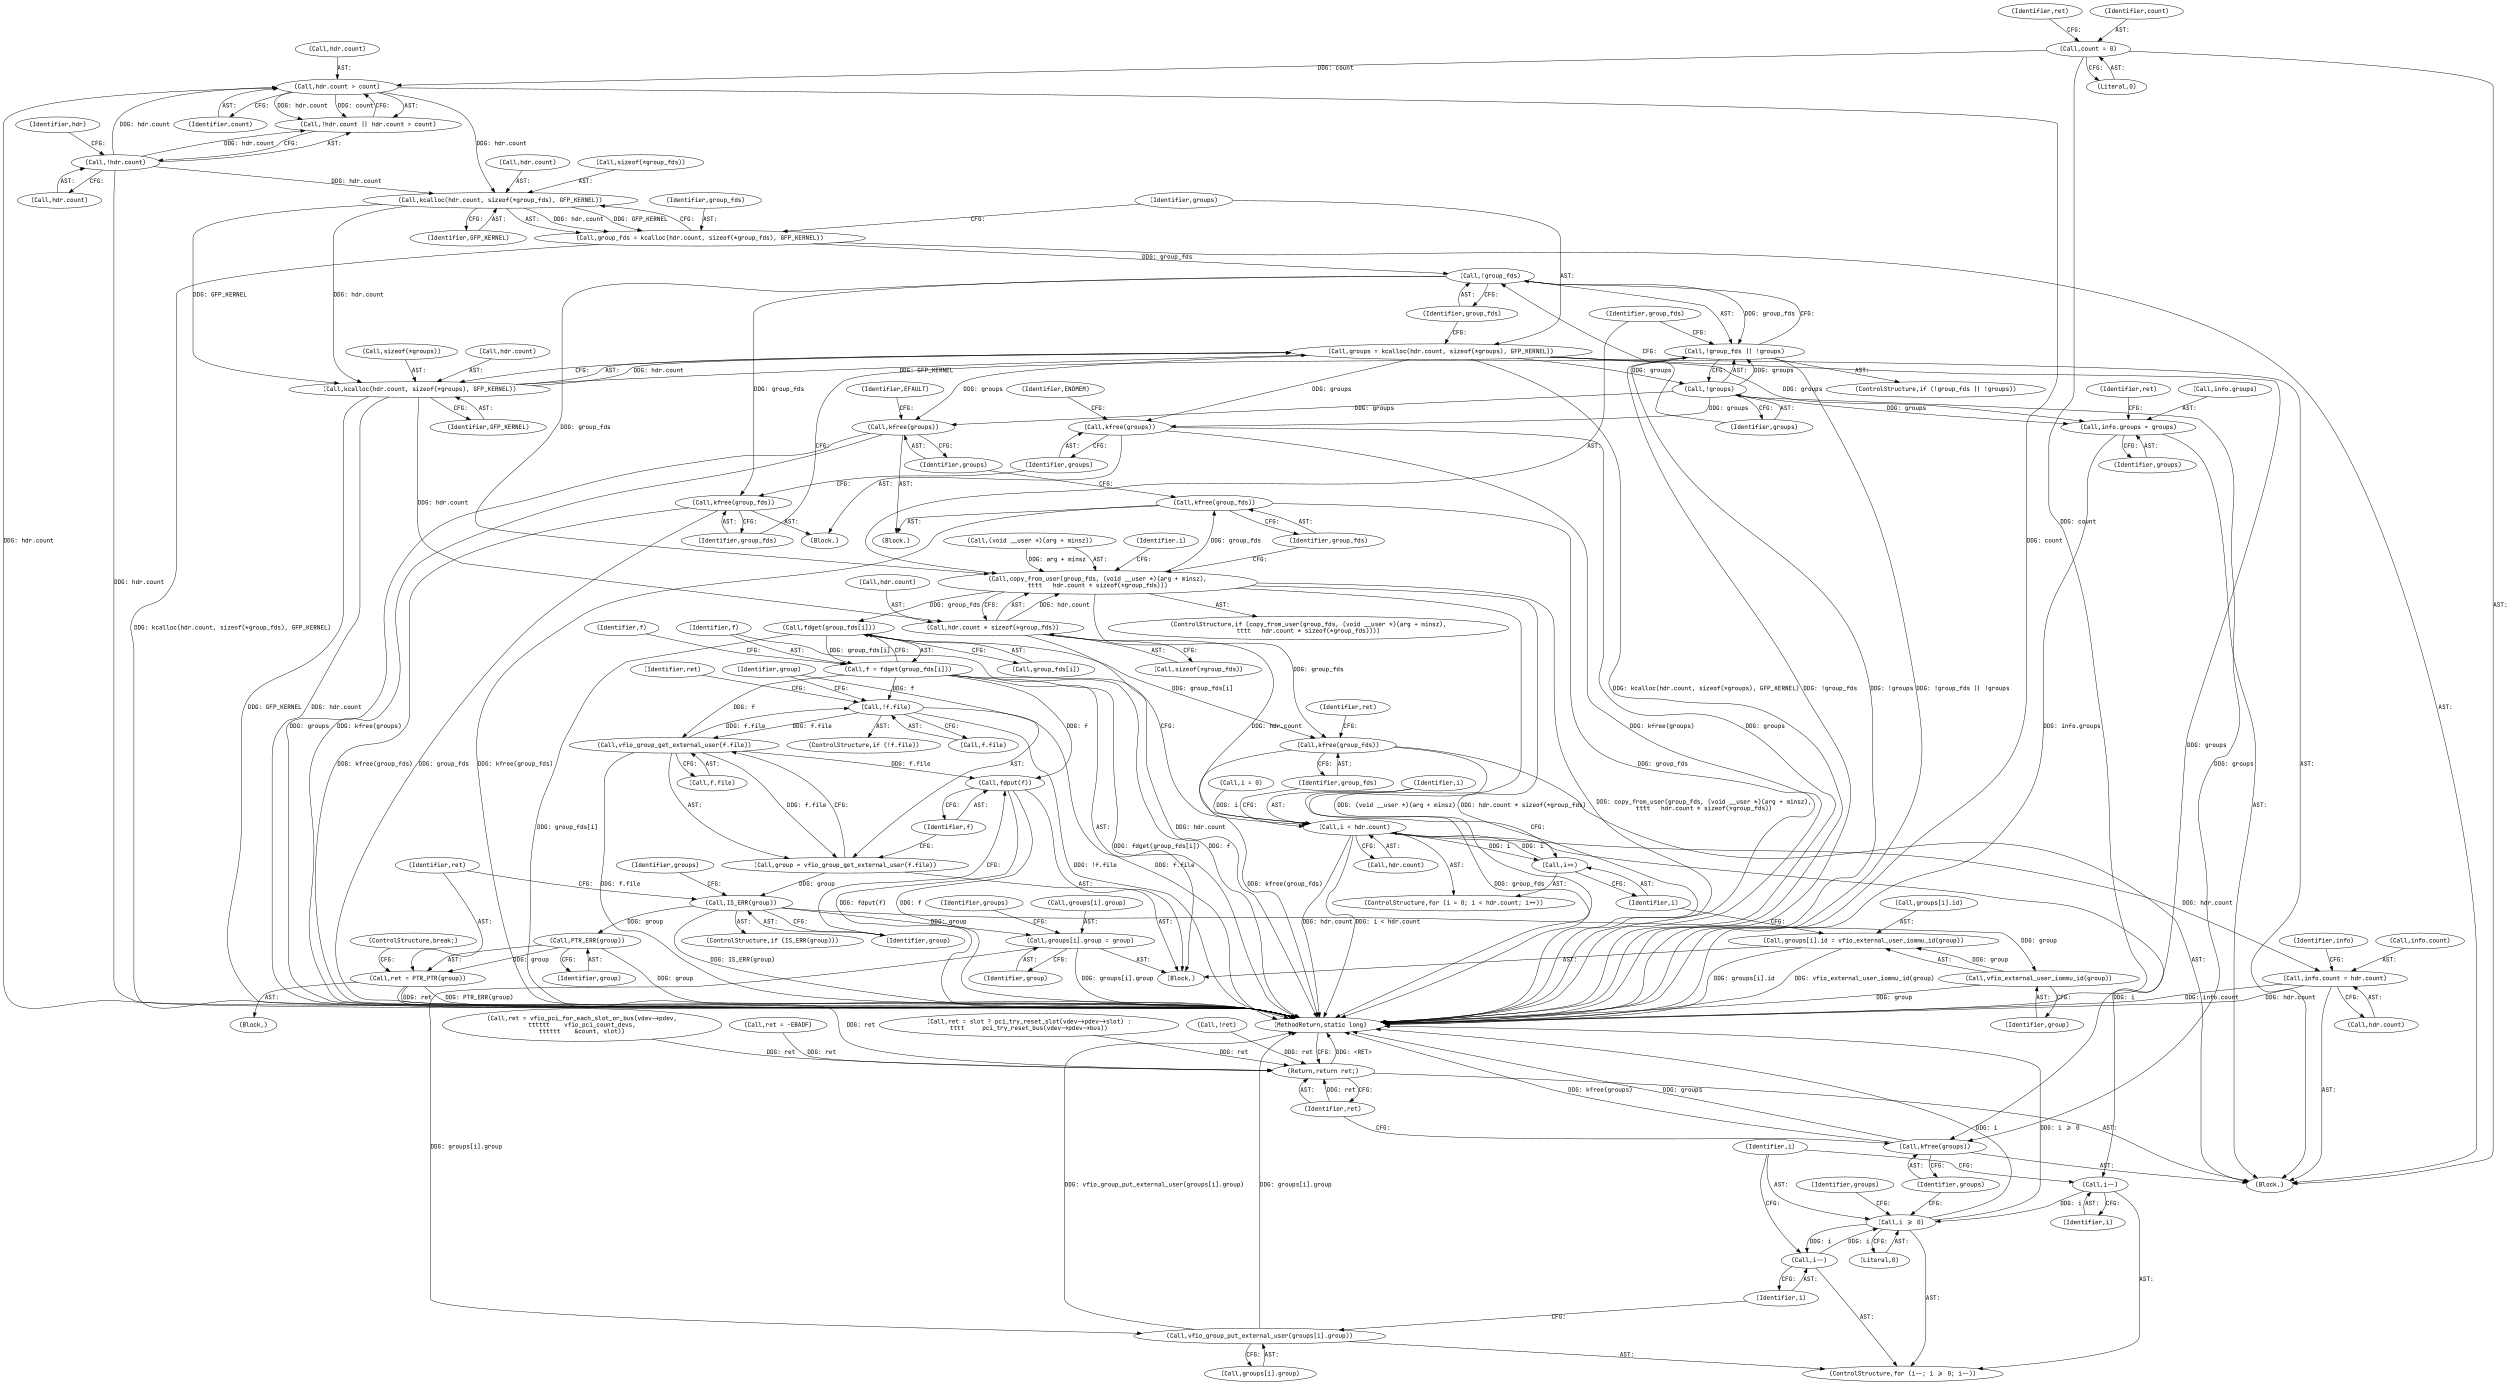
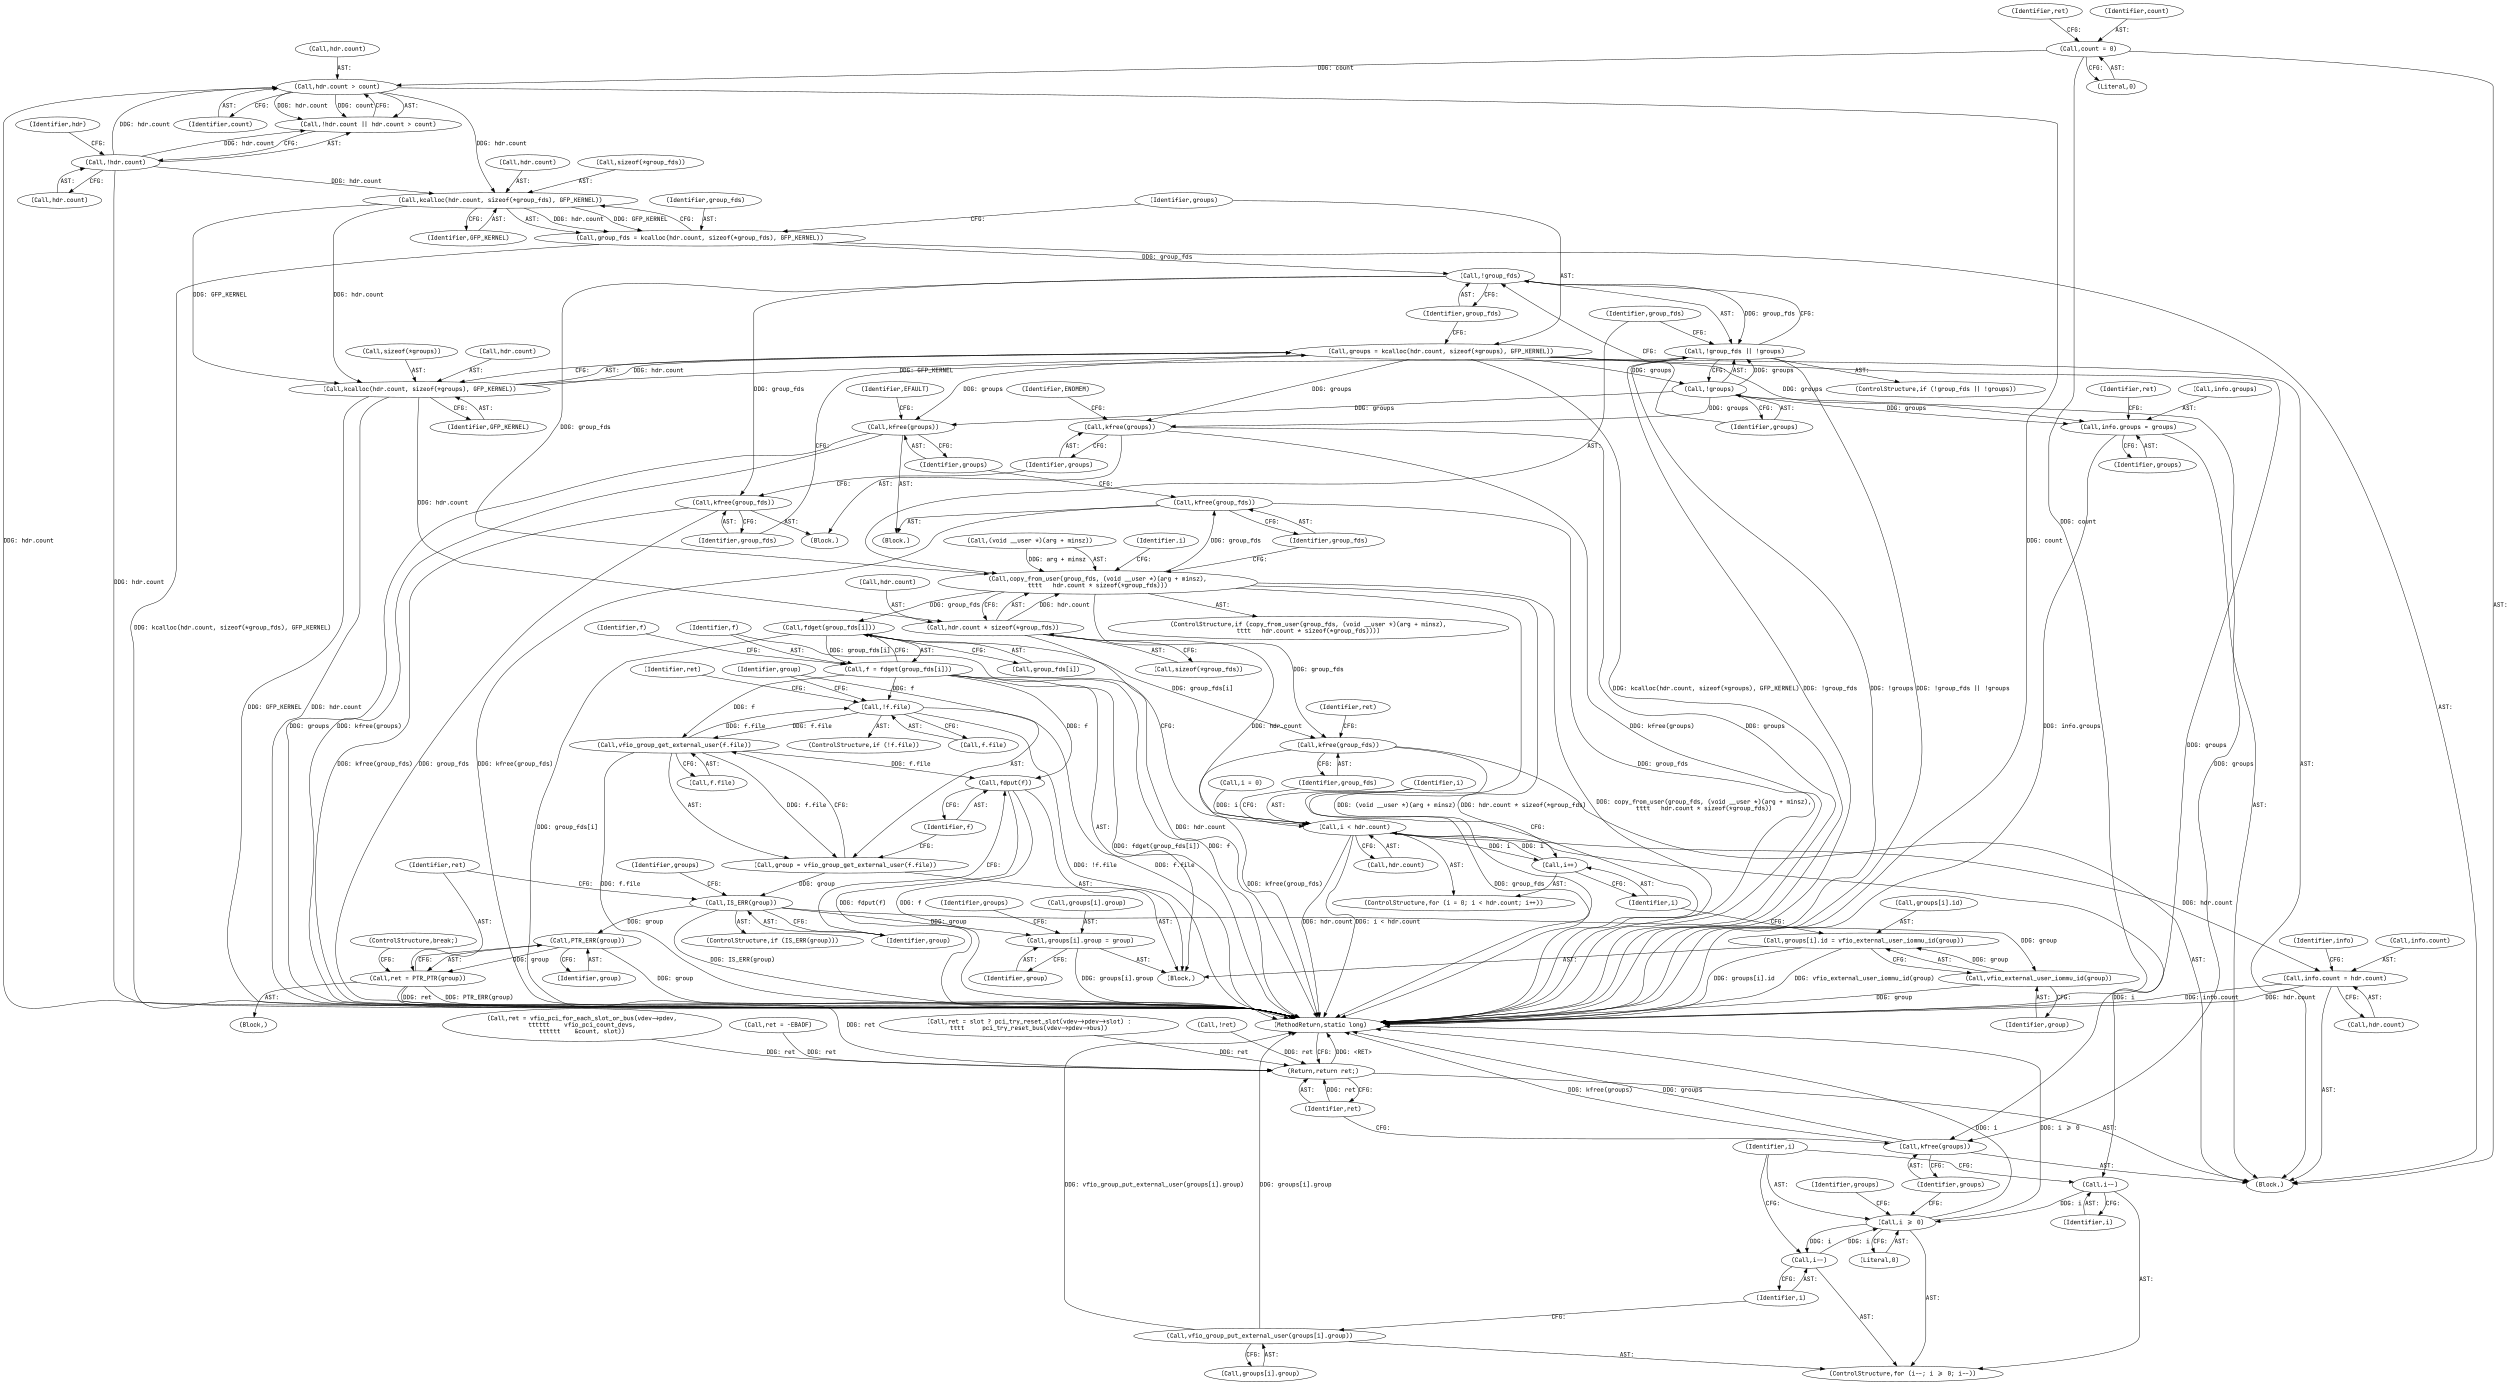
edge "(Call,ret = PTR_PTR(group))" -> "(Call,PTR_ERR(group))": added, label "CFG:"
edge "(Call,groups[i].id = vfio_external_user_iommu_id(group))" -> "(Call,vfio_external_user_iommu_id(group))": added, label "CFG:"
edge "(Call,groups[i].group = group)" -> "(Call,vfio_group_put_external_user(groups[i].group))": removed, label "DDG: groups[i].group"
